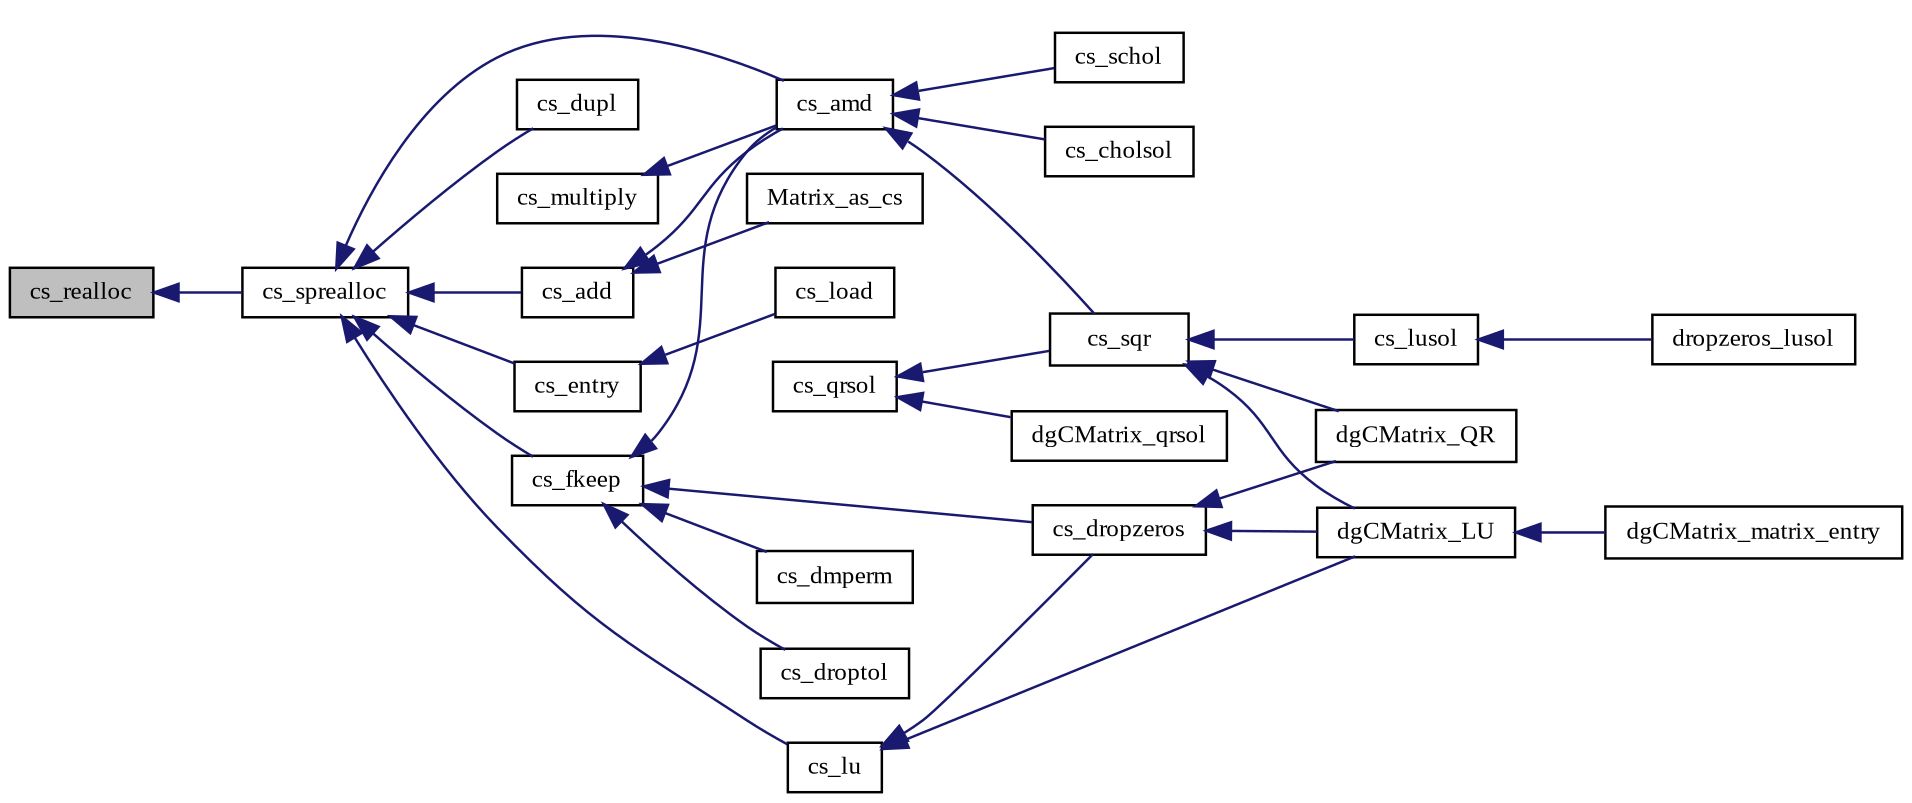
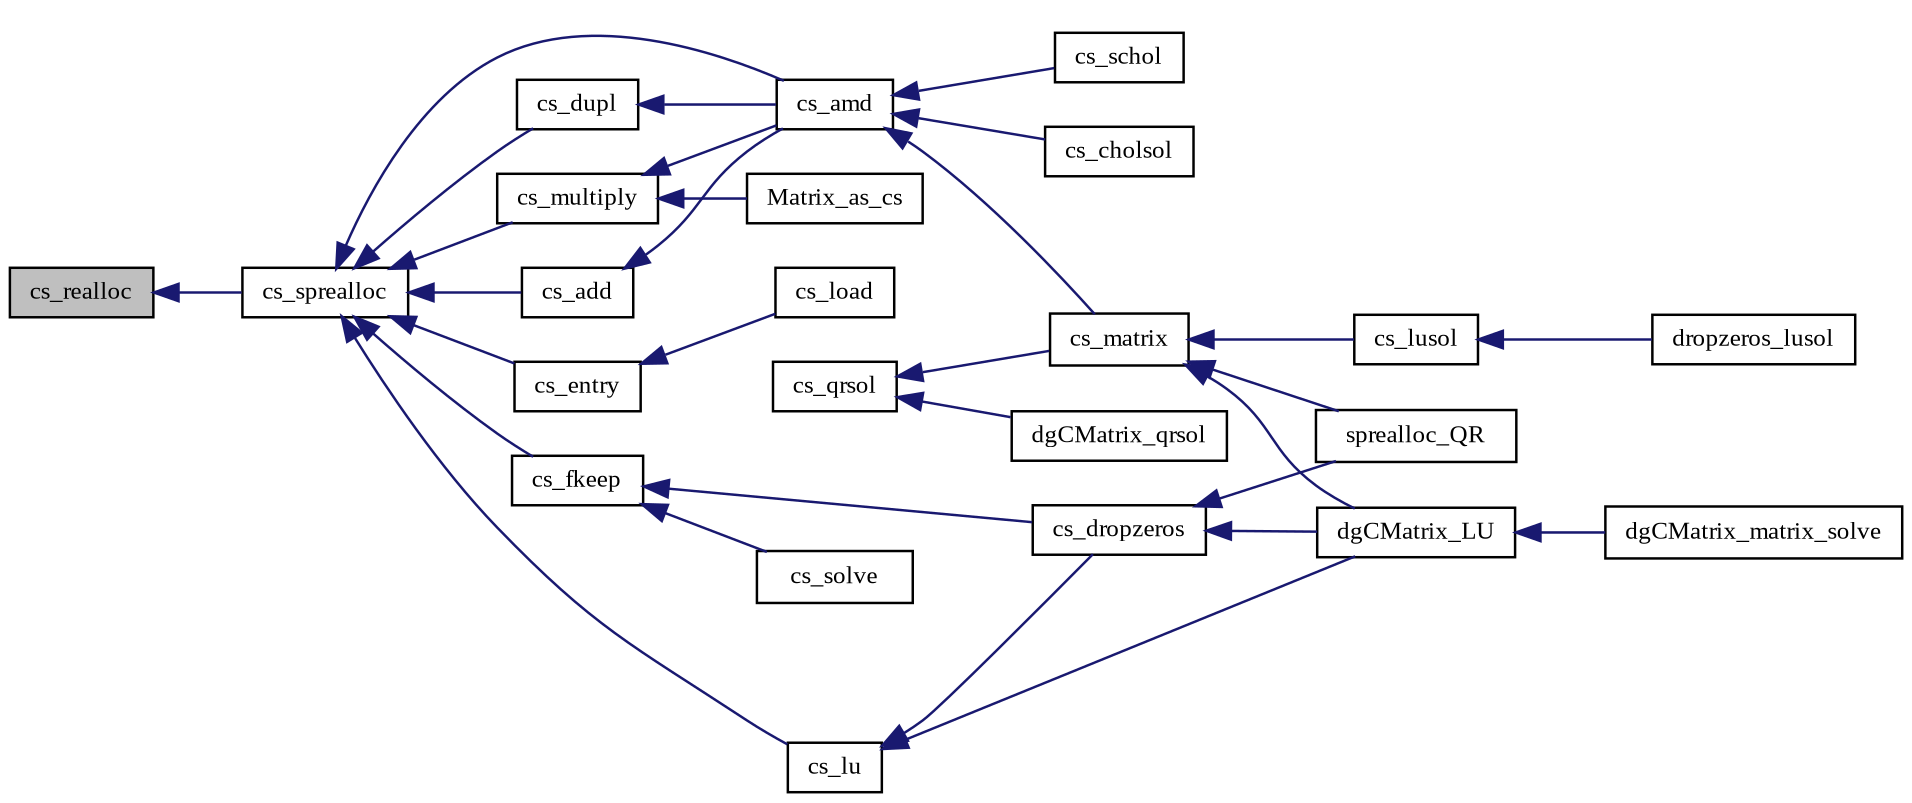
edge "Matrix_as_cs" -> "cs_add": now "Matrix_as_cs" -> "cs_multiply"
edge "cs_multiply" -> "cs_sprealloc": added
edge "cs_amd" -> "cs_fkeep": now "cs_amd" -> "cs_dupl"
node "cs_sqr": label "cs_sqr" -> "cs_matrix"
node "dgCMatrix_QR": label "dgCMatrix_QR" -> "sprealloc_QR"
node "dgCMatrix_matrix_entry": label "dgCMatrix_matrix_entry" -> "dgCMatrix_matrix_solve"
node "cs_dmperm": label "cs_dmperm" -> "cs_solve"
node "cs_droptol": removed
